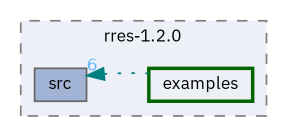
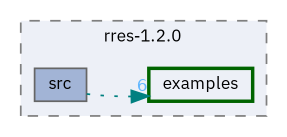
edge "examples" -> "src": reversed
